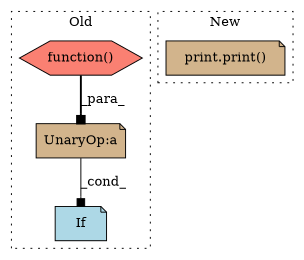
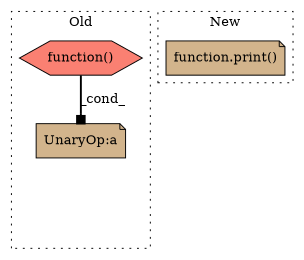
node "print.print()": label "print.print()" -> "function.print()"
edge "function()" -> "UnaryOp:a": label "_para_" -> "_cond_"
node "If": removed
